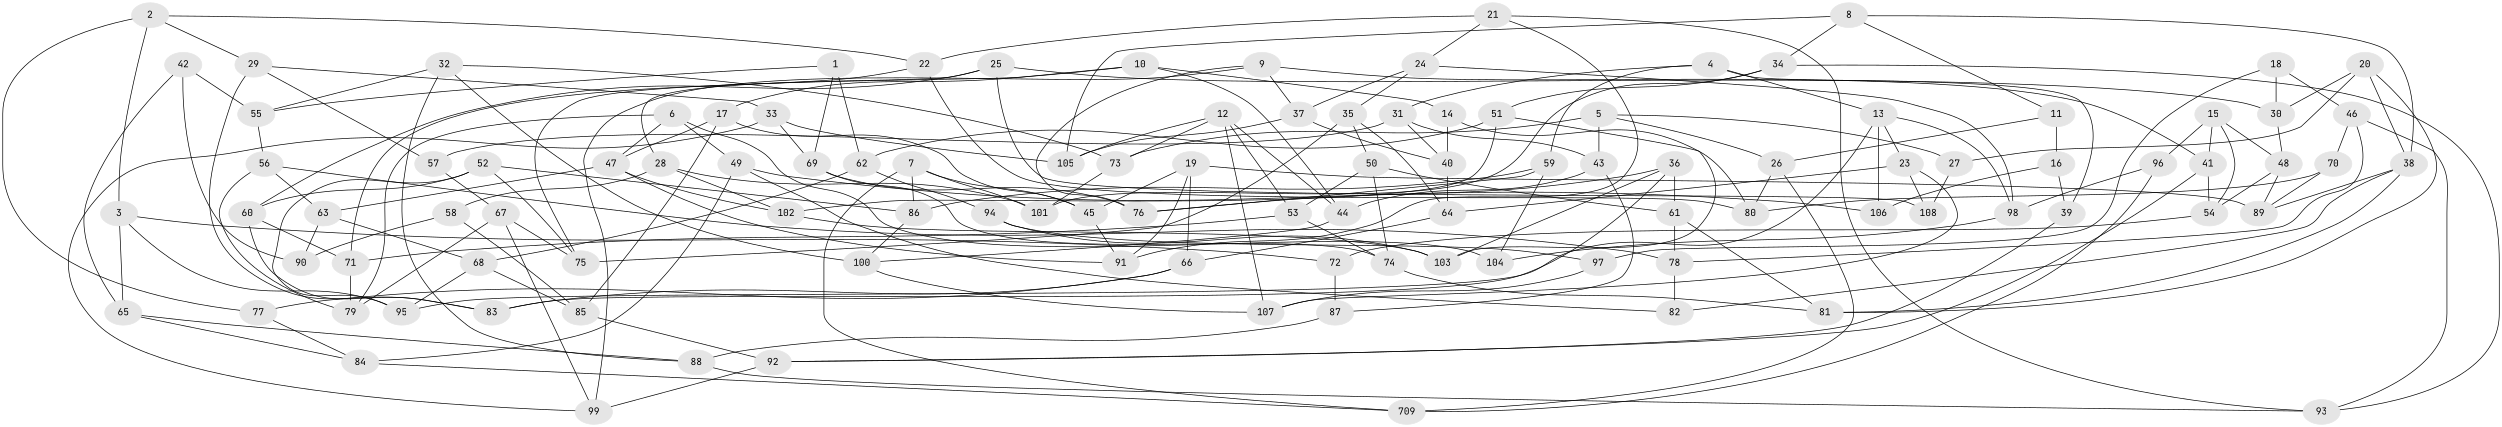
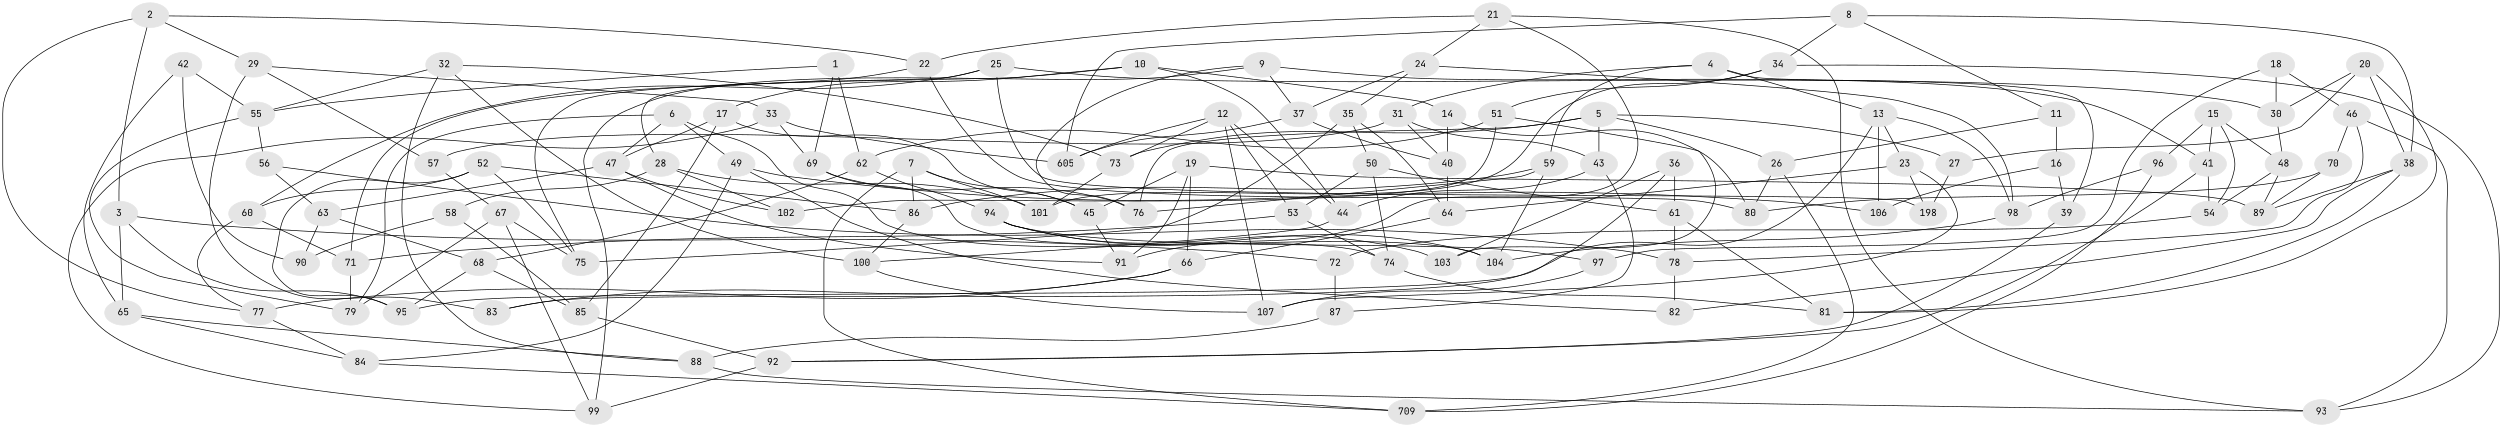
node "105": label "105" -> "605"
edge "36" -- "76": now "5" -- "76"
node "108": label "108" -> "198"
edge "102" -- "103": removed
edge "94" -- "104": added
edge "56" -- "79": now "55" -- "79"
edge "60" -- "83": now "60" -- "77"
